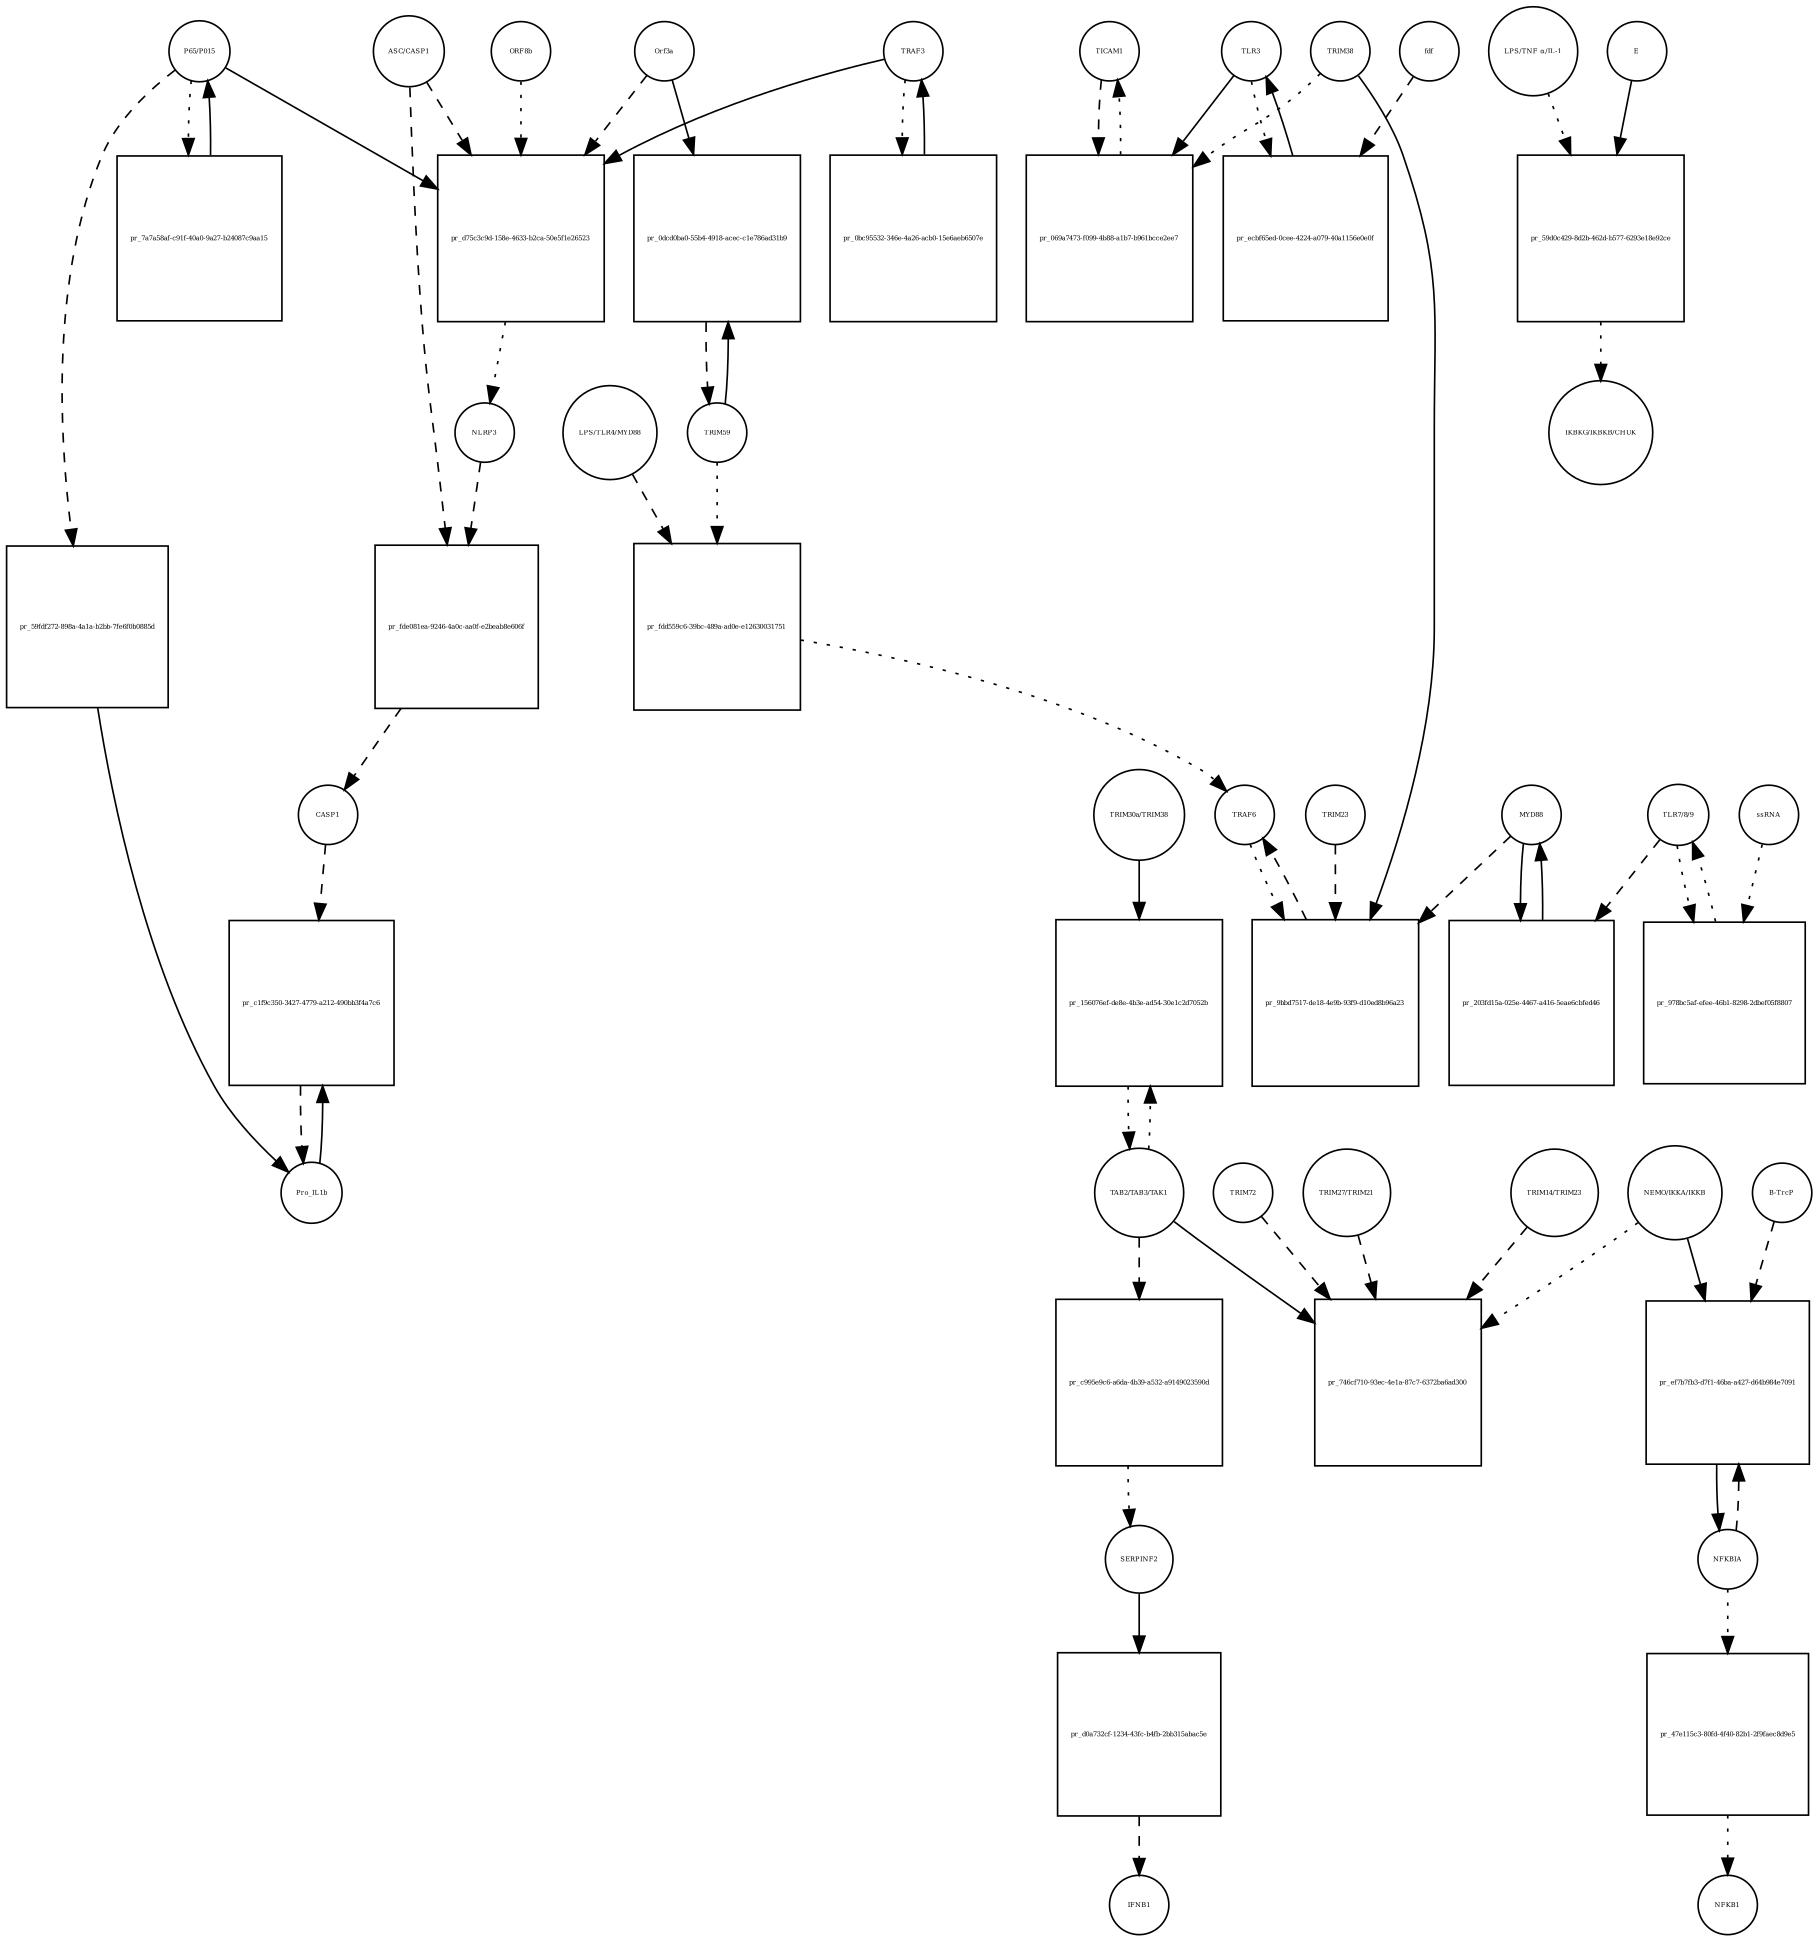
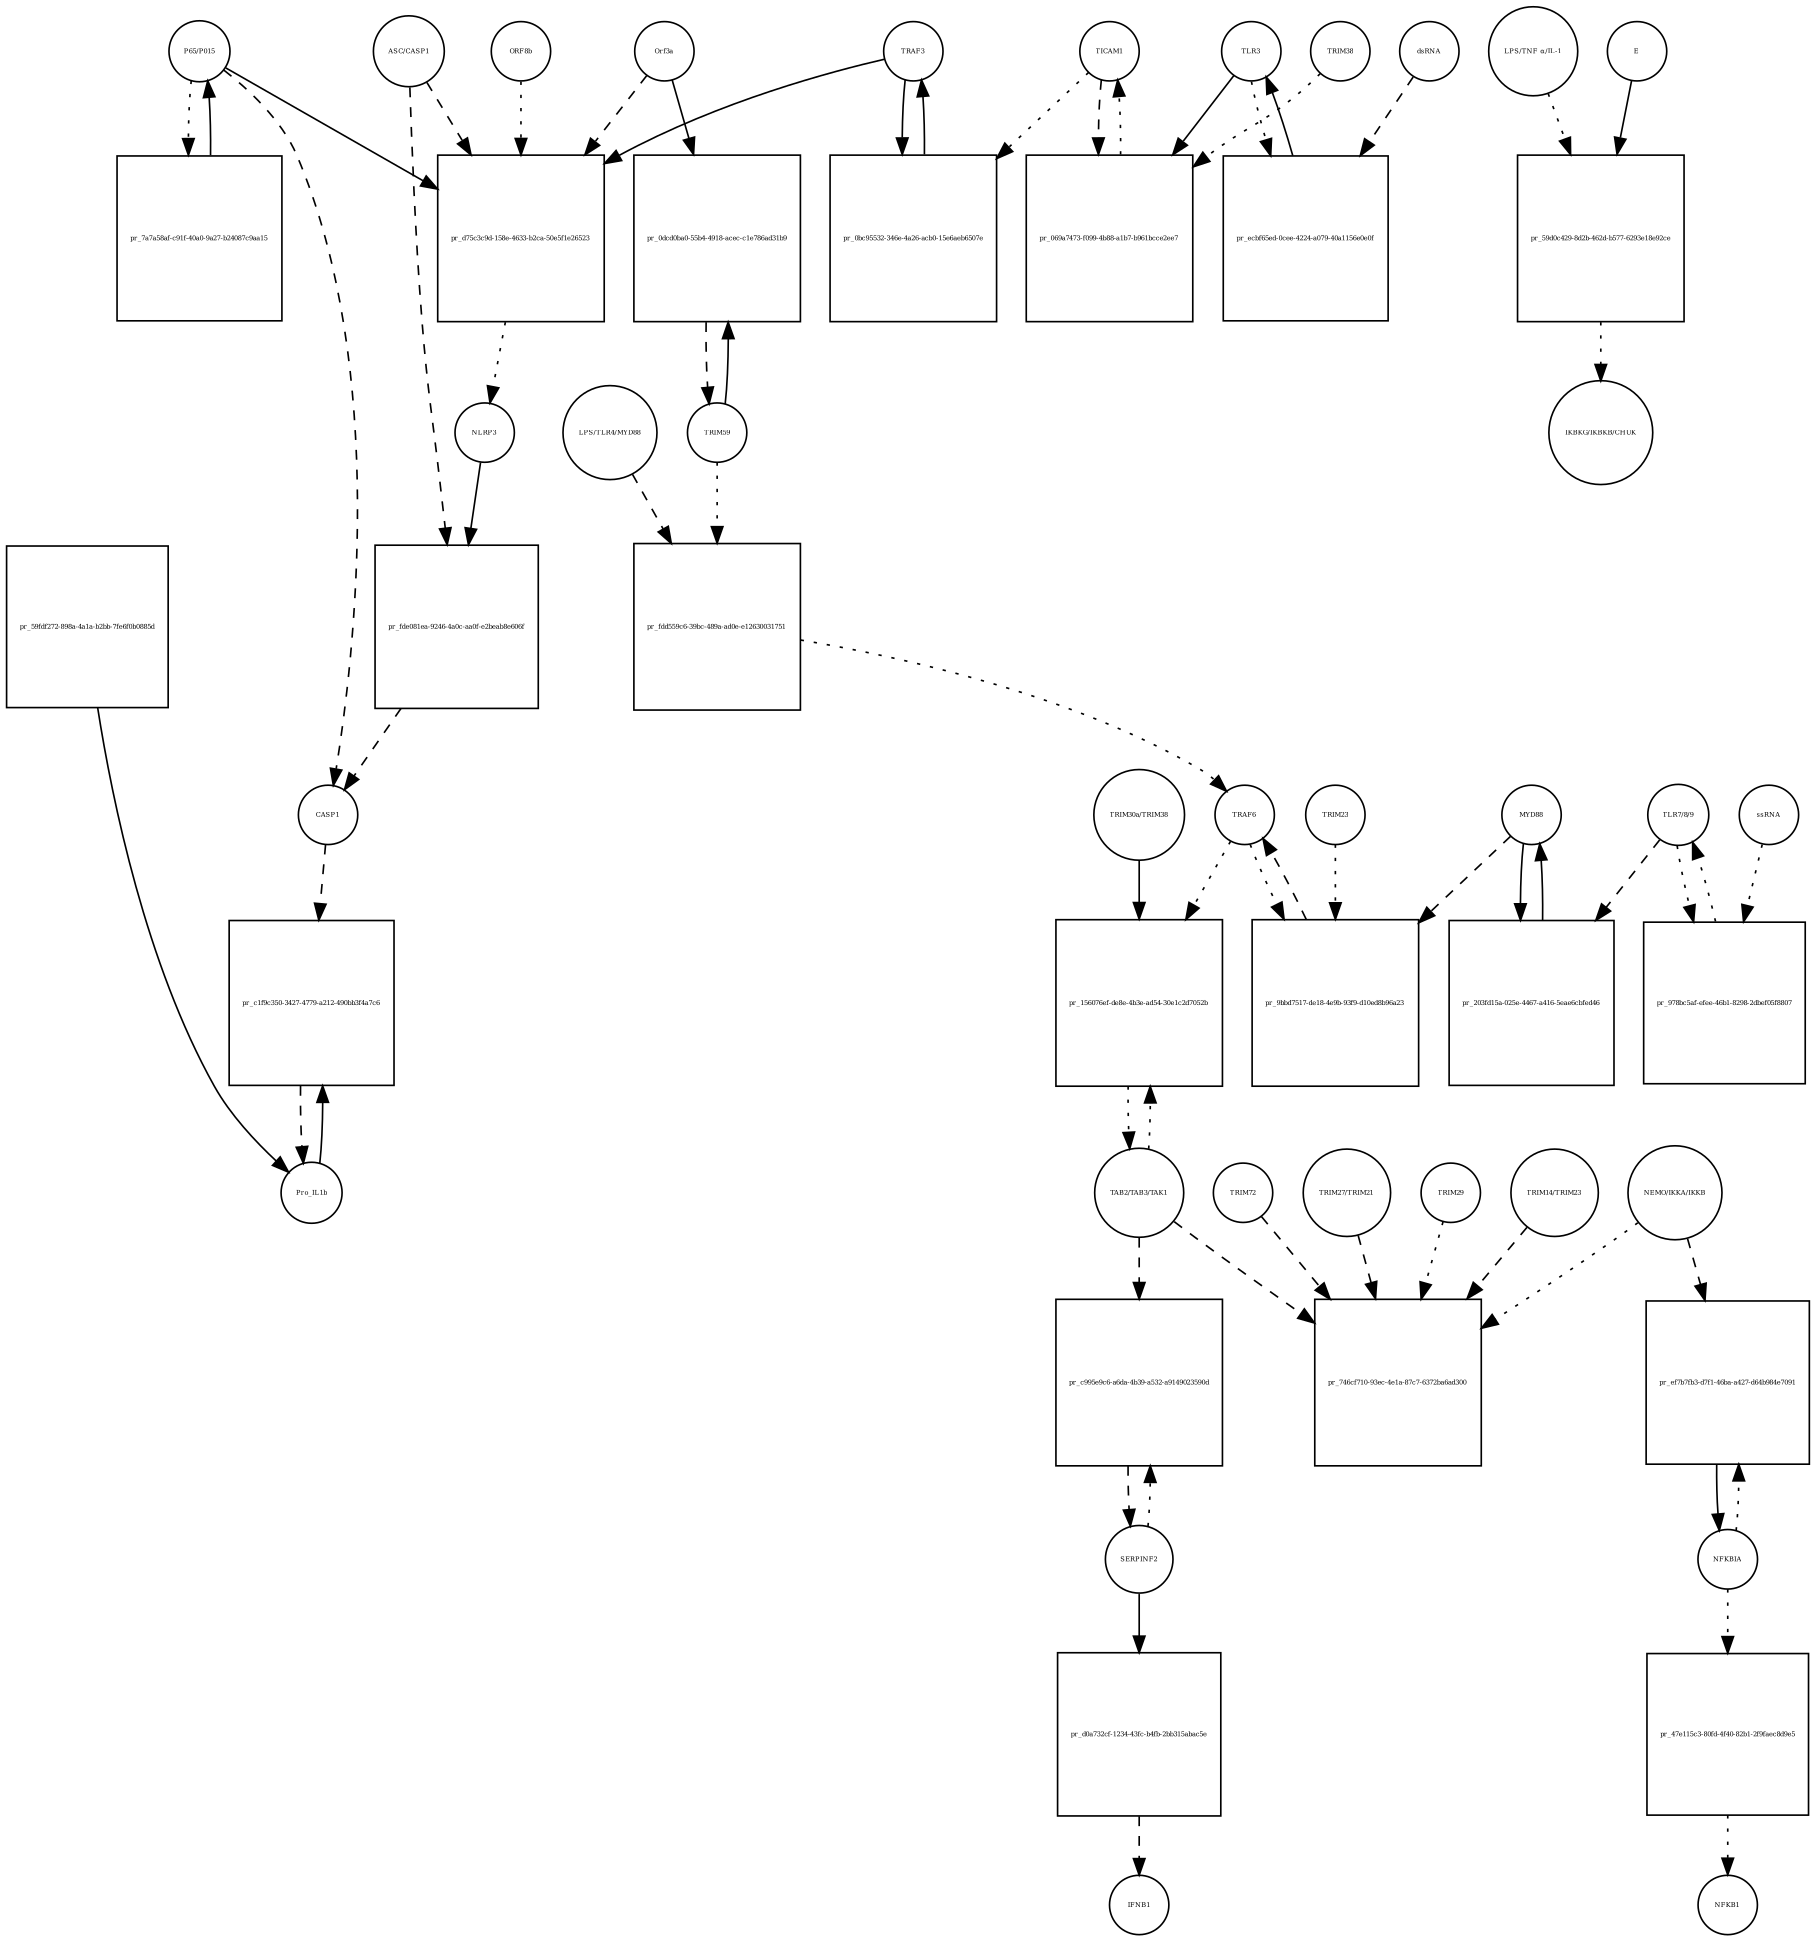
node "fdf": label "fdf" -> "dsRNA"
edge "TRAF3" -> "pr_0bc95532-346e-4a26-acb0-15e6aeb6507e": style dotted -> solid
edge "TICAM1" -> "pr_0bc95532-346e-4a26-acb0-15e6aeb6507e": added
edge "P65/P015" -> "pr_59fdf272-898a-4a1a-b2bb-7fe6f0b0885d": now "P65/P015" -> "CASP1"
edge "TRIM38" -> "pr_9bbd7517-de18-4e9b-93f9-d10ed8b96a23": removed
edge "NLRP3" -> "pr_fde081ea-9246-4a0c-aa0f-e2beab8e606f": style dashed -> solid
edge "TRAF6" -> "pr_156076ef-de8e-4b3e-ad54-30e1c2d7052b": added
edge "TRIM23" -> "pr_9bbd7517-de18-4e9b-93f9-d10ed8b96a23": style dashed -> dotted
node "TRIM29": added
node "B-TrcP": removed
edge "NEMO/IKKA/IKKB" -> "pr_ef7b7fb3-d7f1-46ba-a427-d64b984e7091": style solid -> dashed
edge "TAB2/TAB3/TAK1" -> "pr_746cf710-93ec-4e1a-87c7-6372ba6ad300": style solid -> dashed
edge "pr_c995e9c6-a6da-4b39-a532-a9149023590d" -> "SERPINF2": style dotted -> dashed
edge "SERPINF2" -> "pr_c995e9c6-a6da-4b39-a532-a9149023590d": added
edge "NFKBIA" -> "pr_ef7b7fb3-d7f1-46ba-a427-d64b984e7091": style dashed -> dotted
